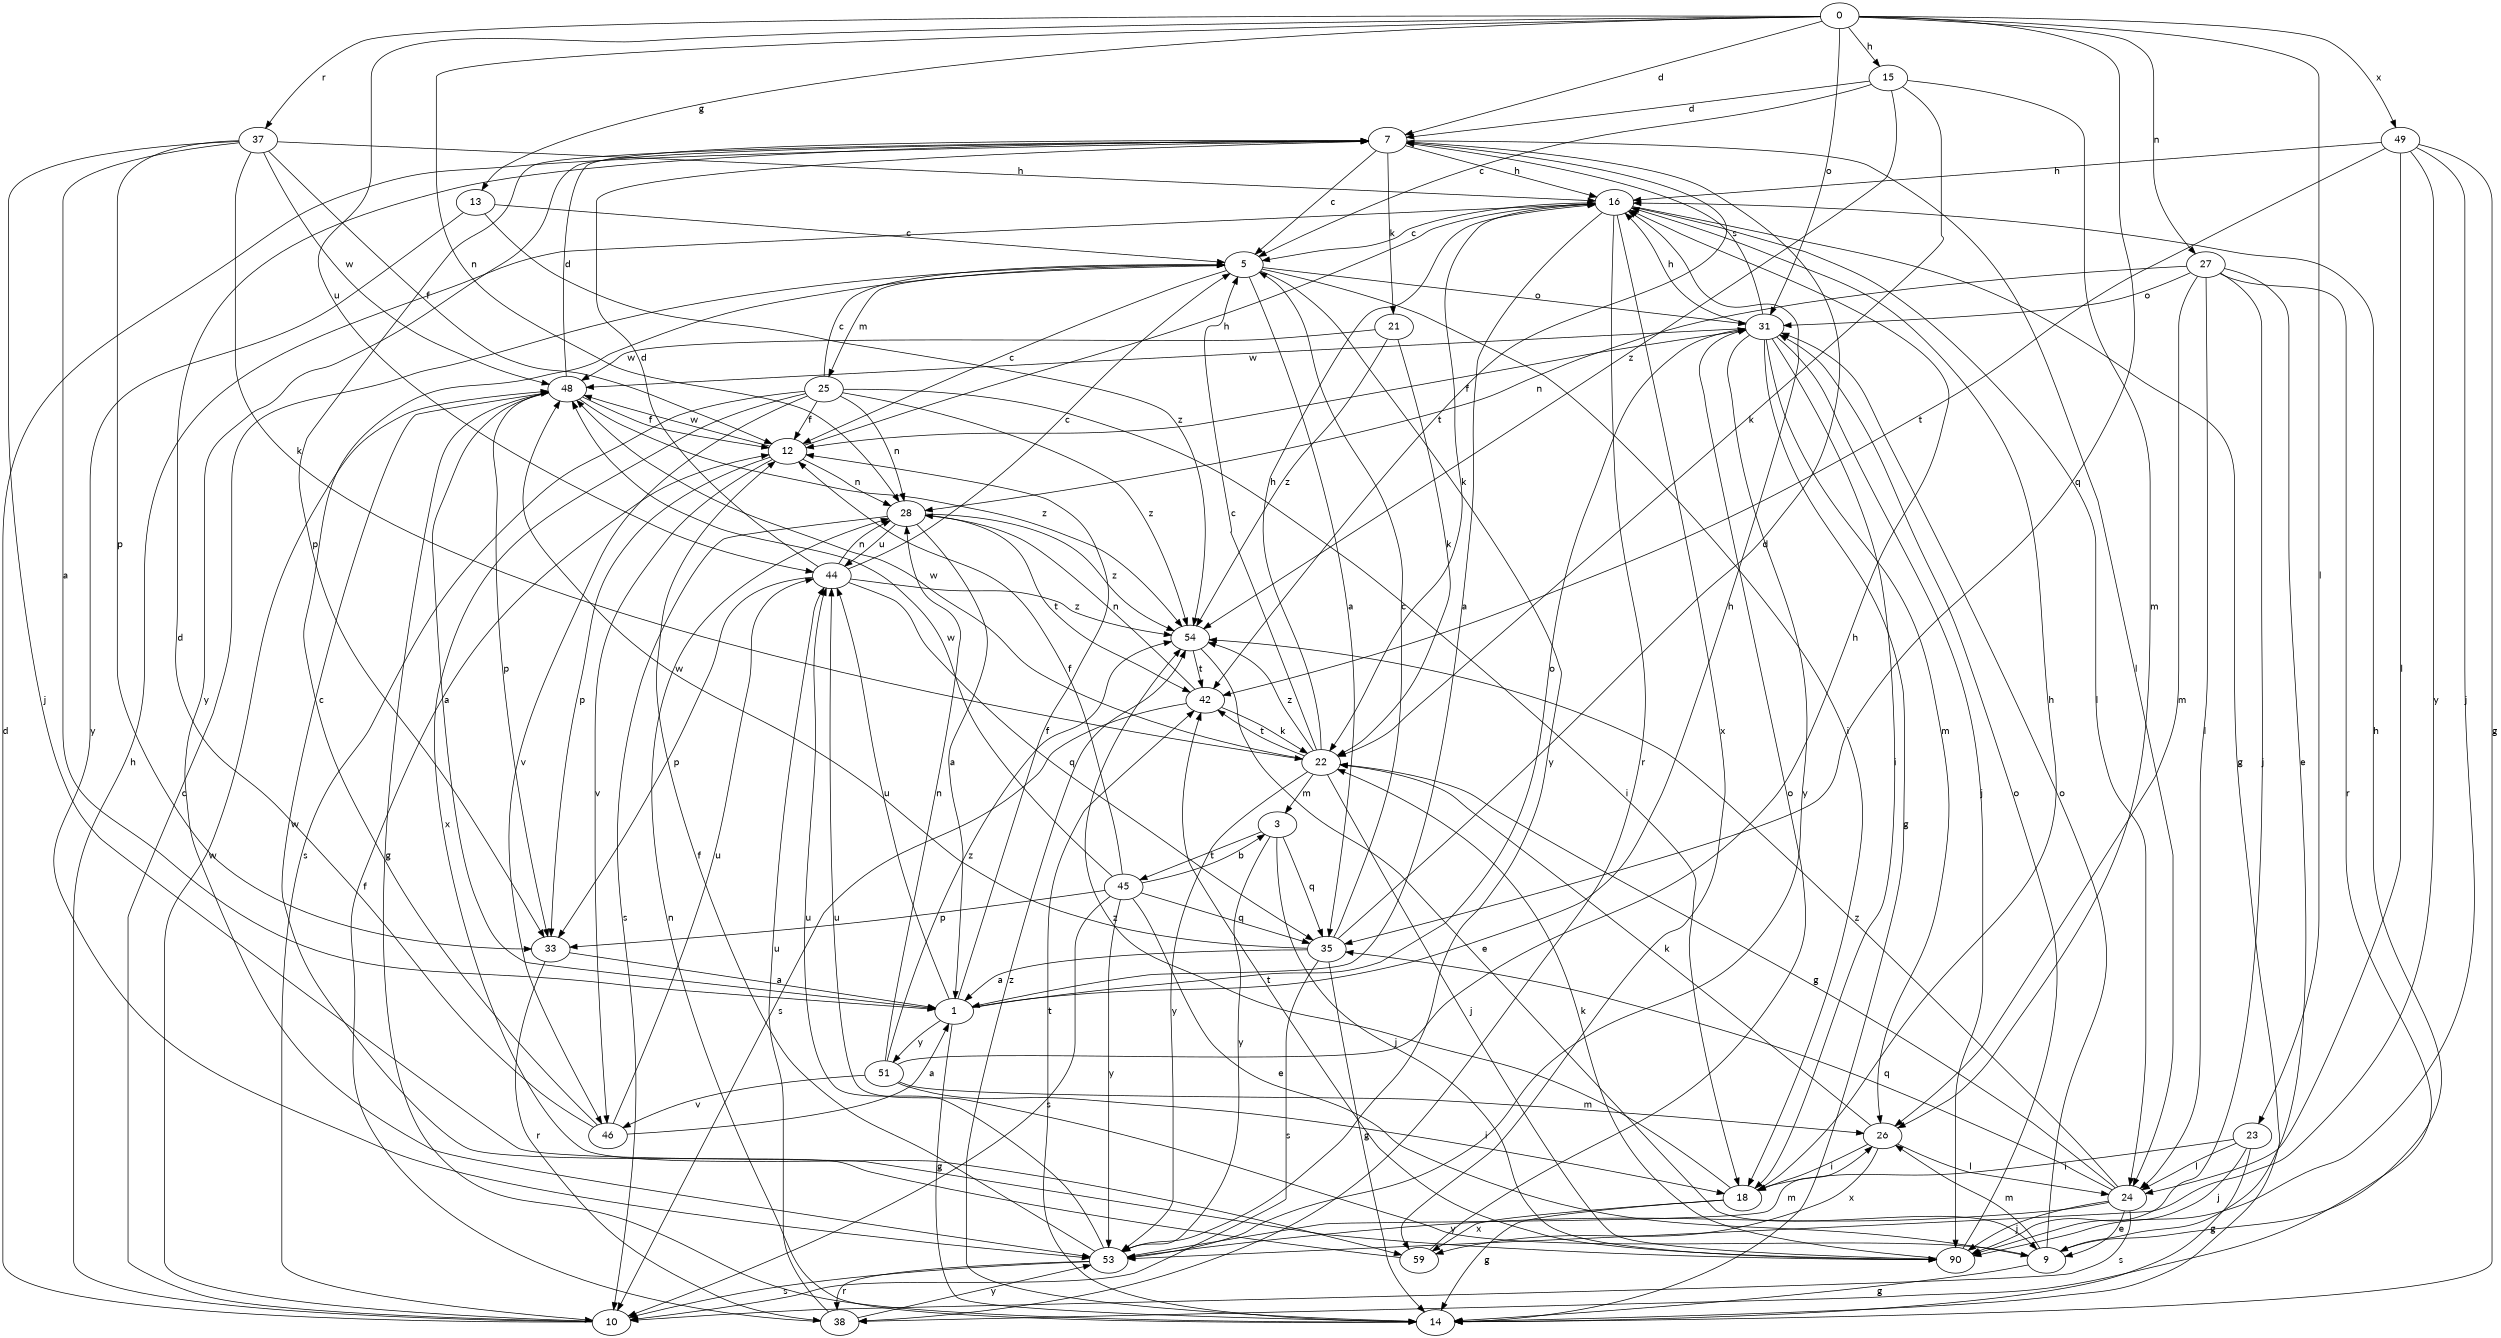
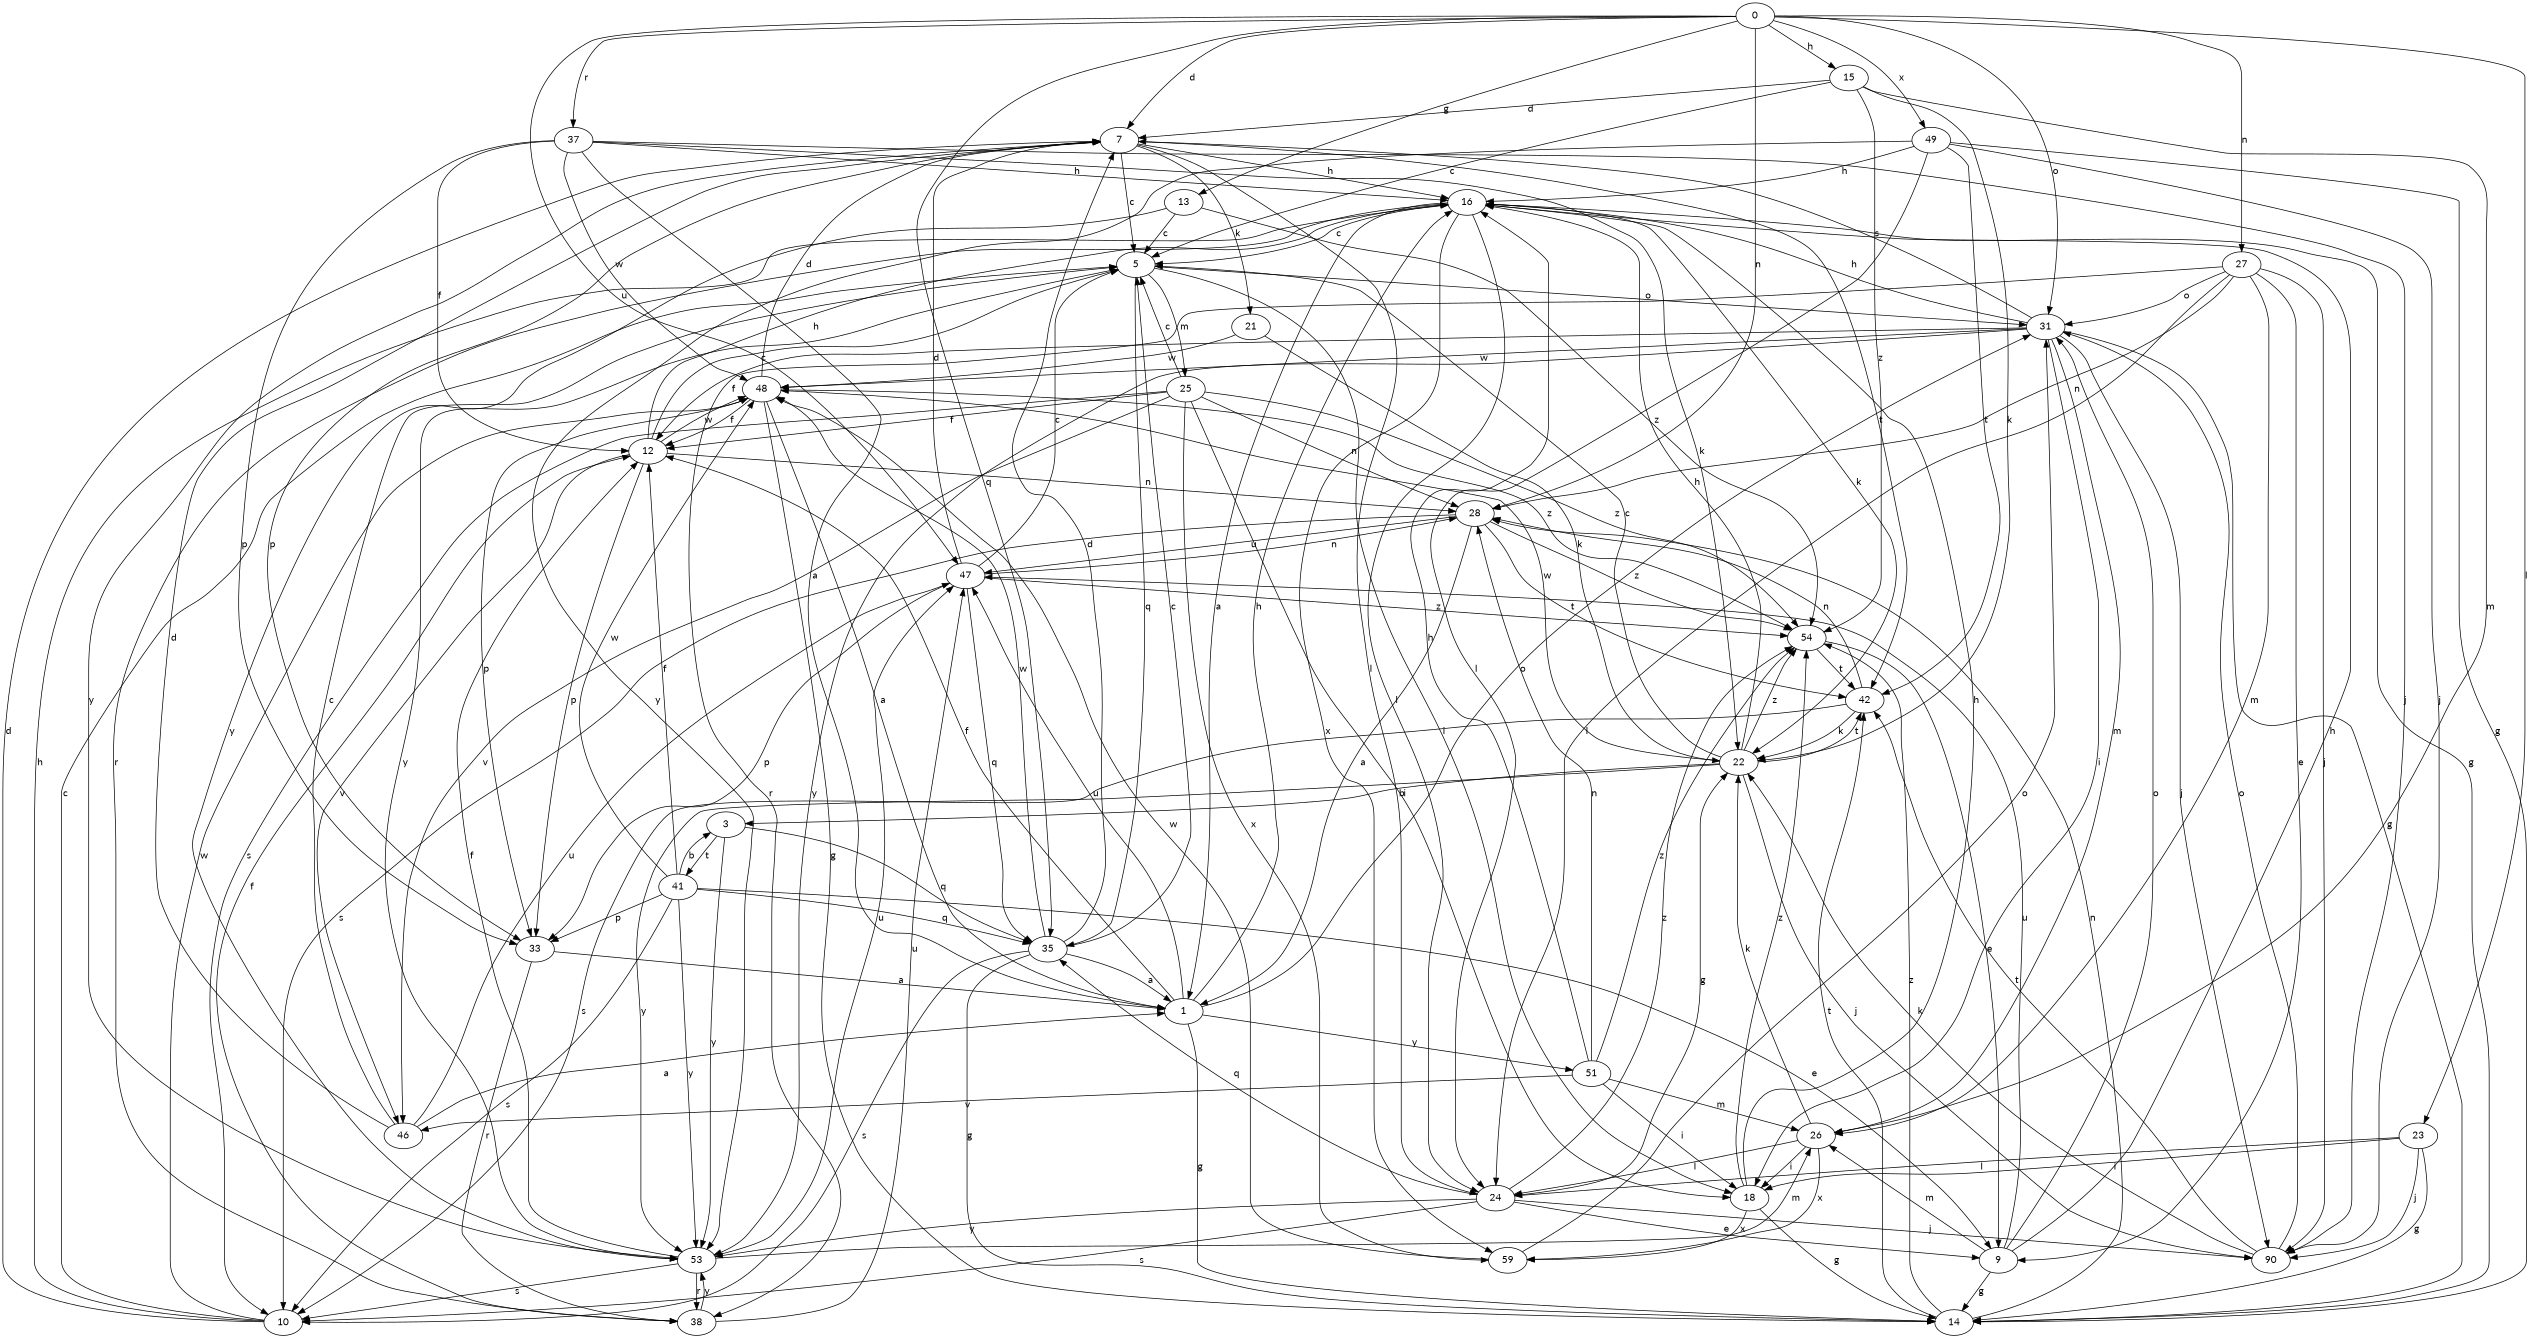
edge "5" -> "12": reversed
edge "21" -> "54": removed, label "z"
node "44": label "44" -> "47"
edge "5" -> "35": label "a" -> "q"
edge "22" -> "3": label "m" -> "b"
node "45": label "45" -> "41"
edge "3" -> "90": removed, label "j"
